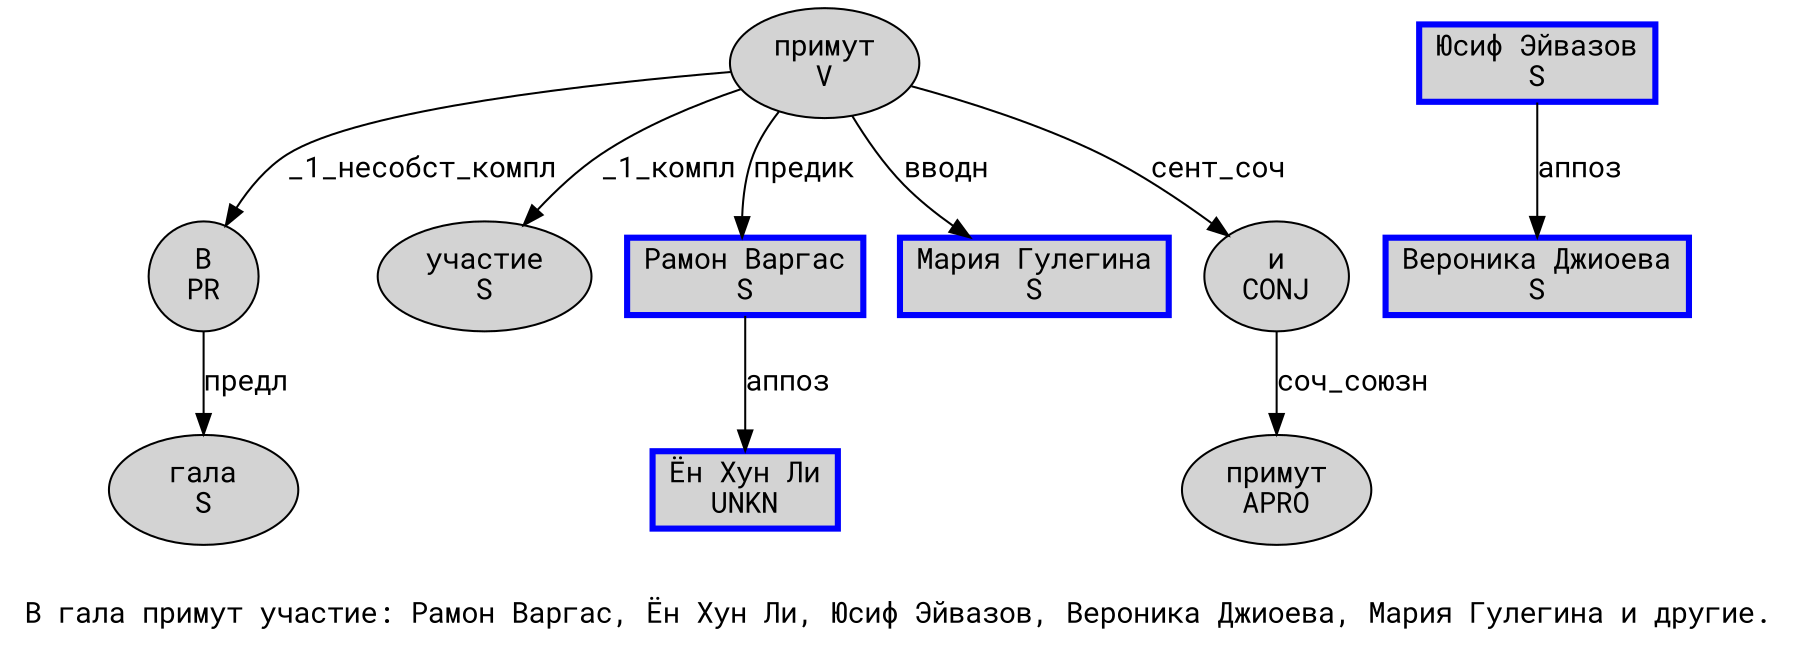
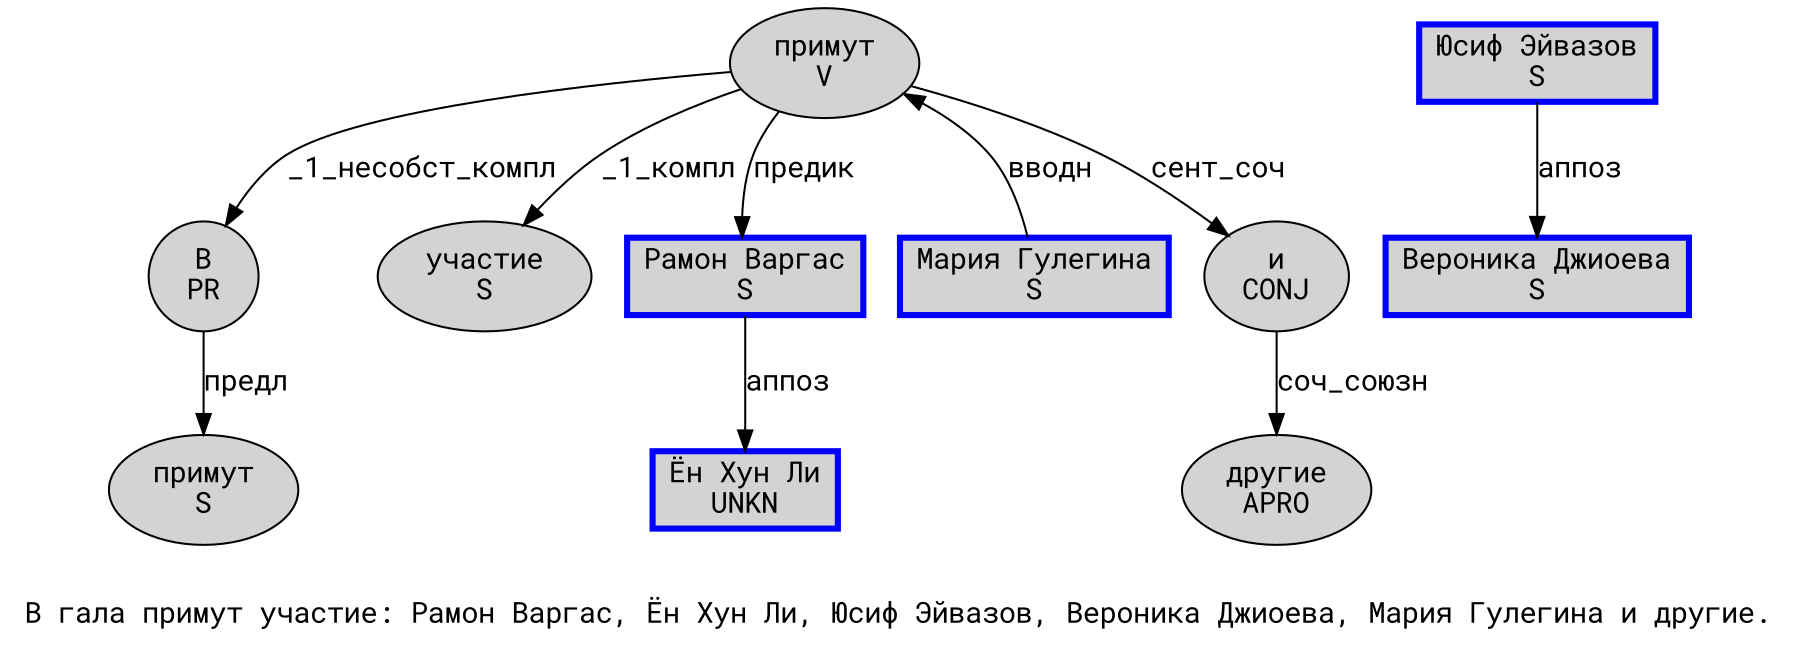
edge "примут V" -> "Мария Гулегина S": reversed
node "гала S": label "гала S" -> "примут S"
node "примут APRO": label "примут APRO" -> "другие APRO"
